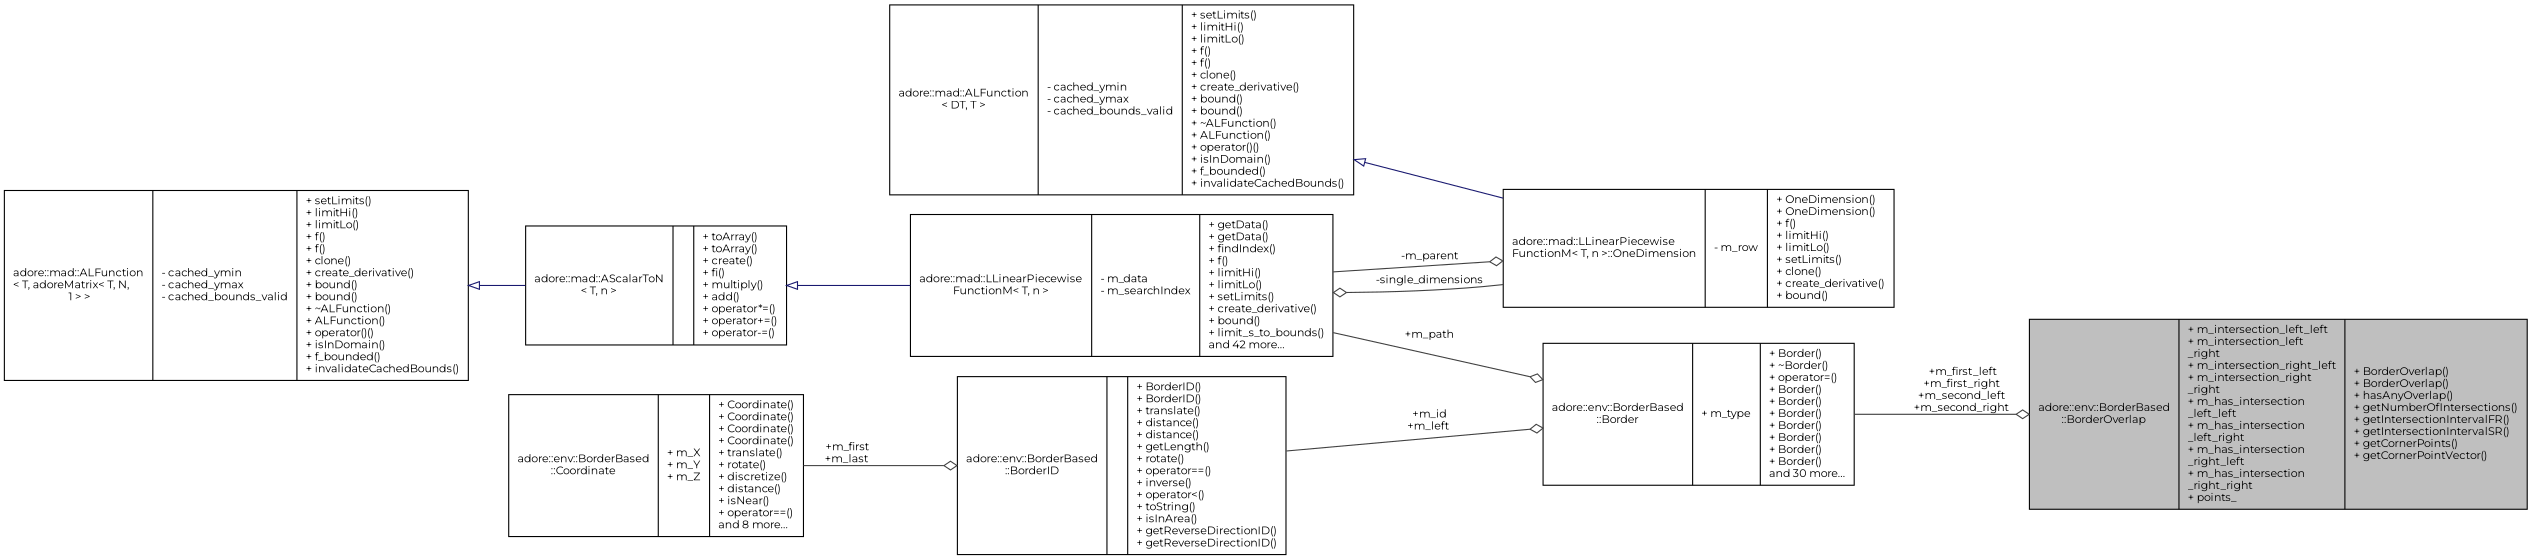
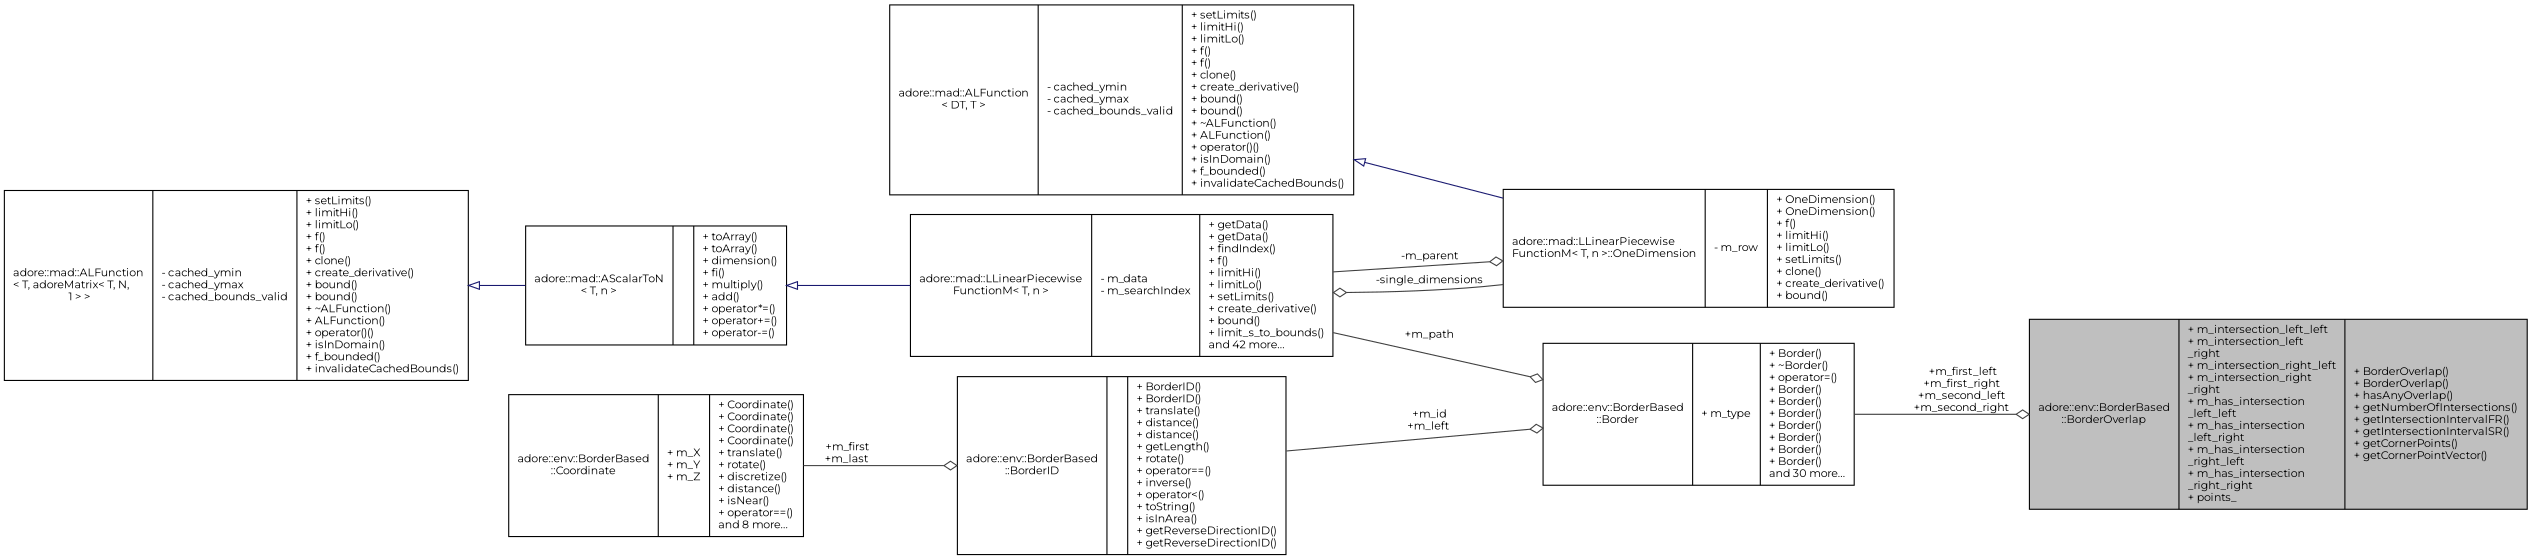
node "adore::mad::AScalarToN": text "+ create()" -> "+ dimension()"
